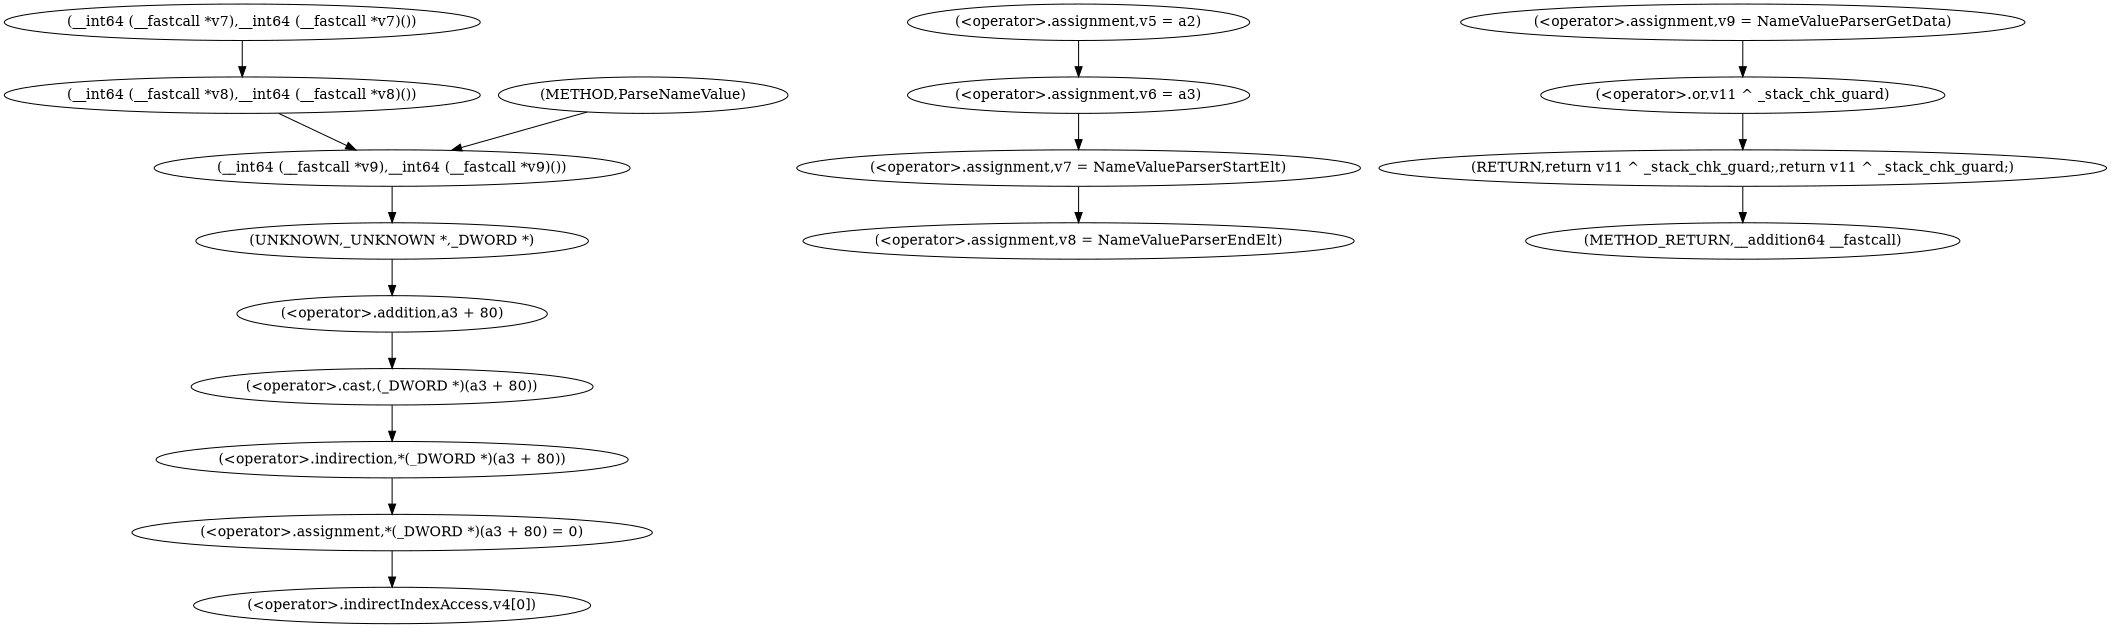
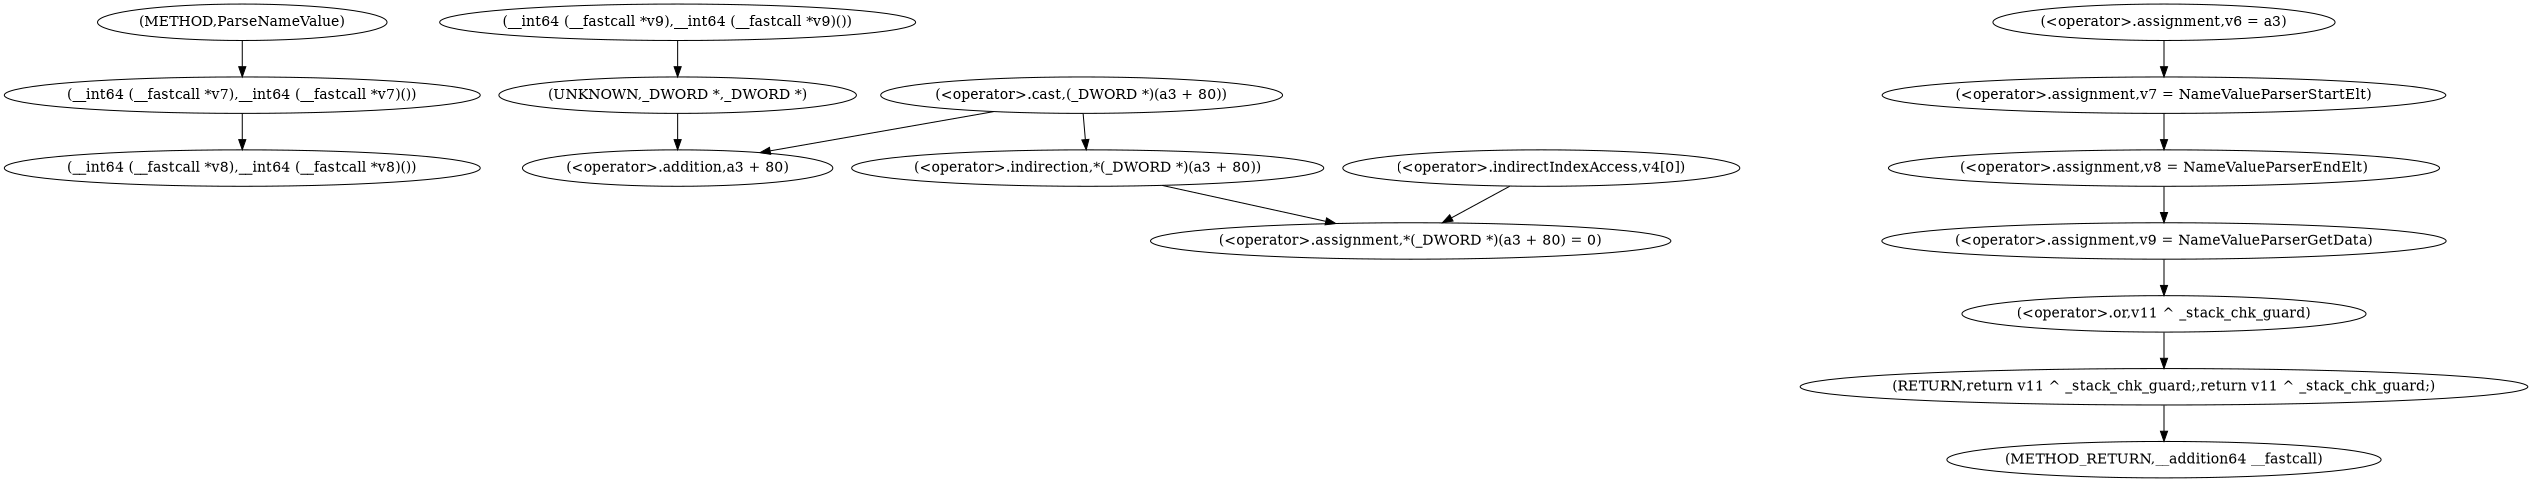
node "(<operator>.assignment,v5 = a2)": removed
edge "(__int64 (__fastcall *v8),__int64 (__fastcall *v8)())" -> "(__int64 (__fastcall *v9),__int64 (__fastcall *v9)())": removed
edge "(METHOD,ParseNameValue)" -> "(__int64 (__fastcall *v9),__int64 (__fastcall *v9)())": now "(METHOD,ParseNameValue)" -> "(__int64 (__fastcall *v7),__int64 (__fastcall *v7)())"
edge "(<operator>.assignment,v8 = NameValueParserEndElt)" -> "(<operator>.assignment,v9 = NameValueParserGetData)": added
node "(UNKNOWN,_UNKNOWN *,_DWORD *)": label "(UNKNOWN,_UNKNOWN *,_DWORD *)" -> "(UNKNOWN,_DWORD *,_DWORD *)"
edge "(<operator>.addition,a3 + 80)" -> "(<operator>.cast,(_DWORD *)(a3 + 80))": reversed
edge "(<operator>.assignment,*(_DWORD *)(a3 + 80) = 0)" -> "(<operator>.indirectIndexAccess,v4[0])": reversed
